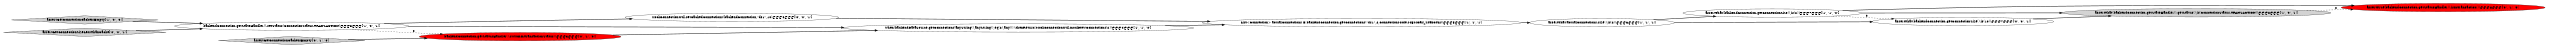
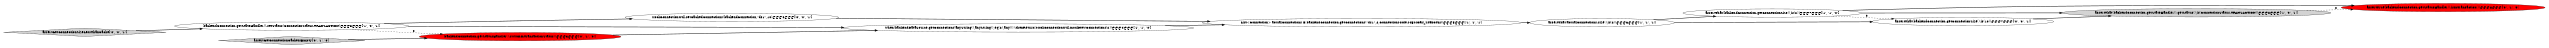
node "assertGetConnectionCacheIsEmpty['1', '0', '0']": removed
